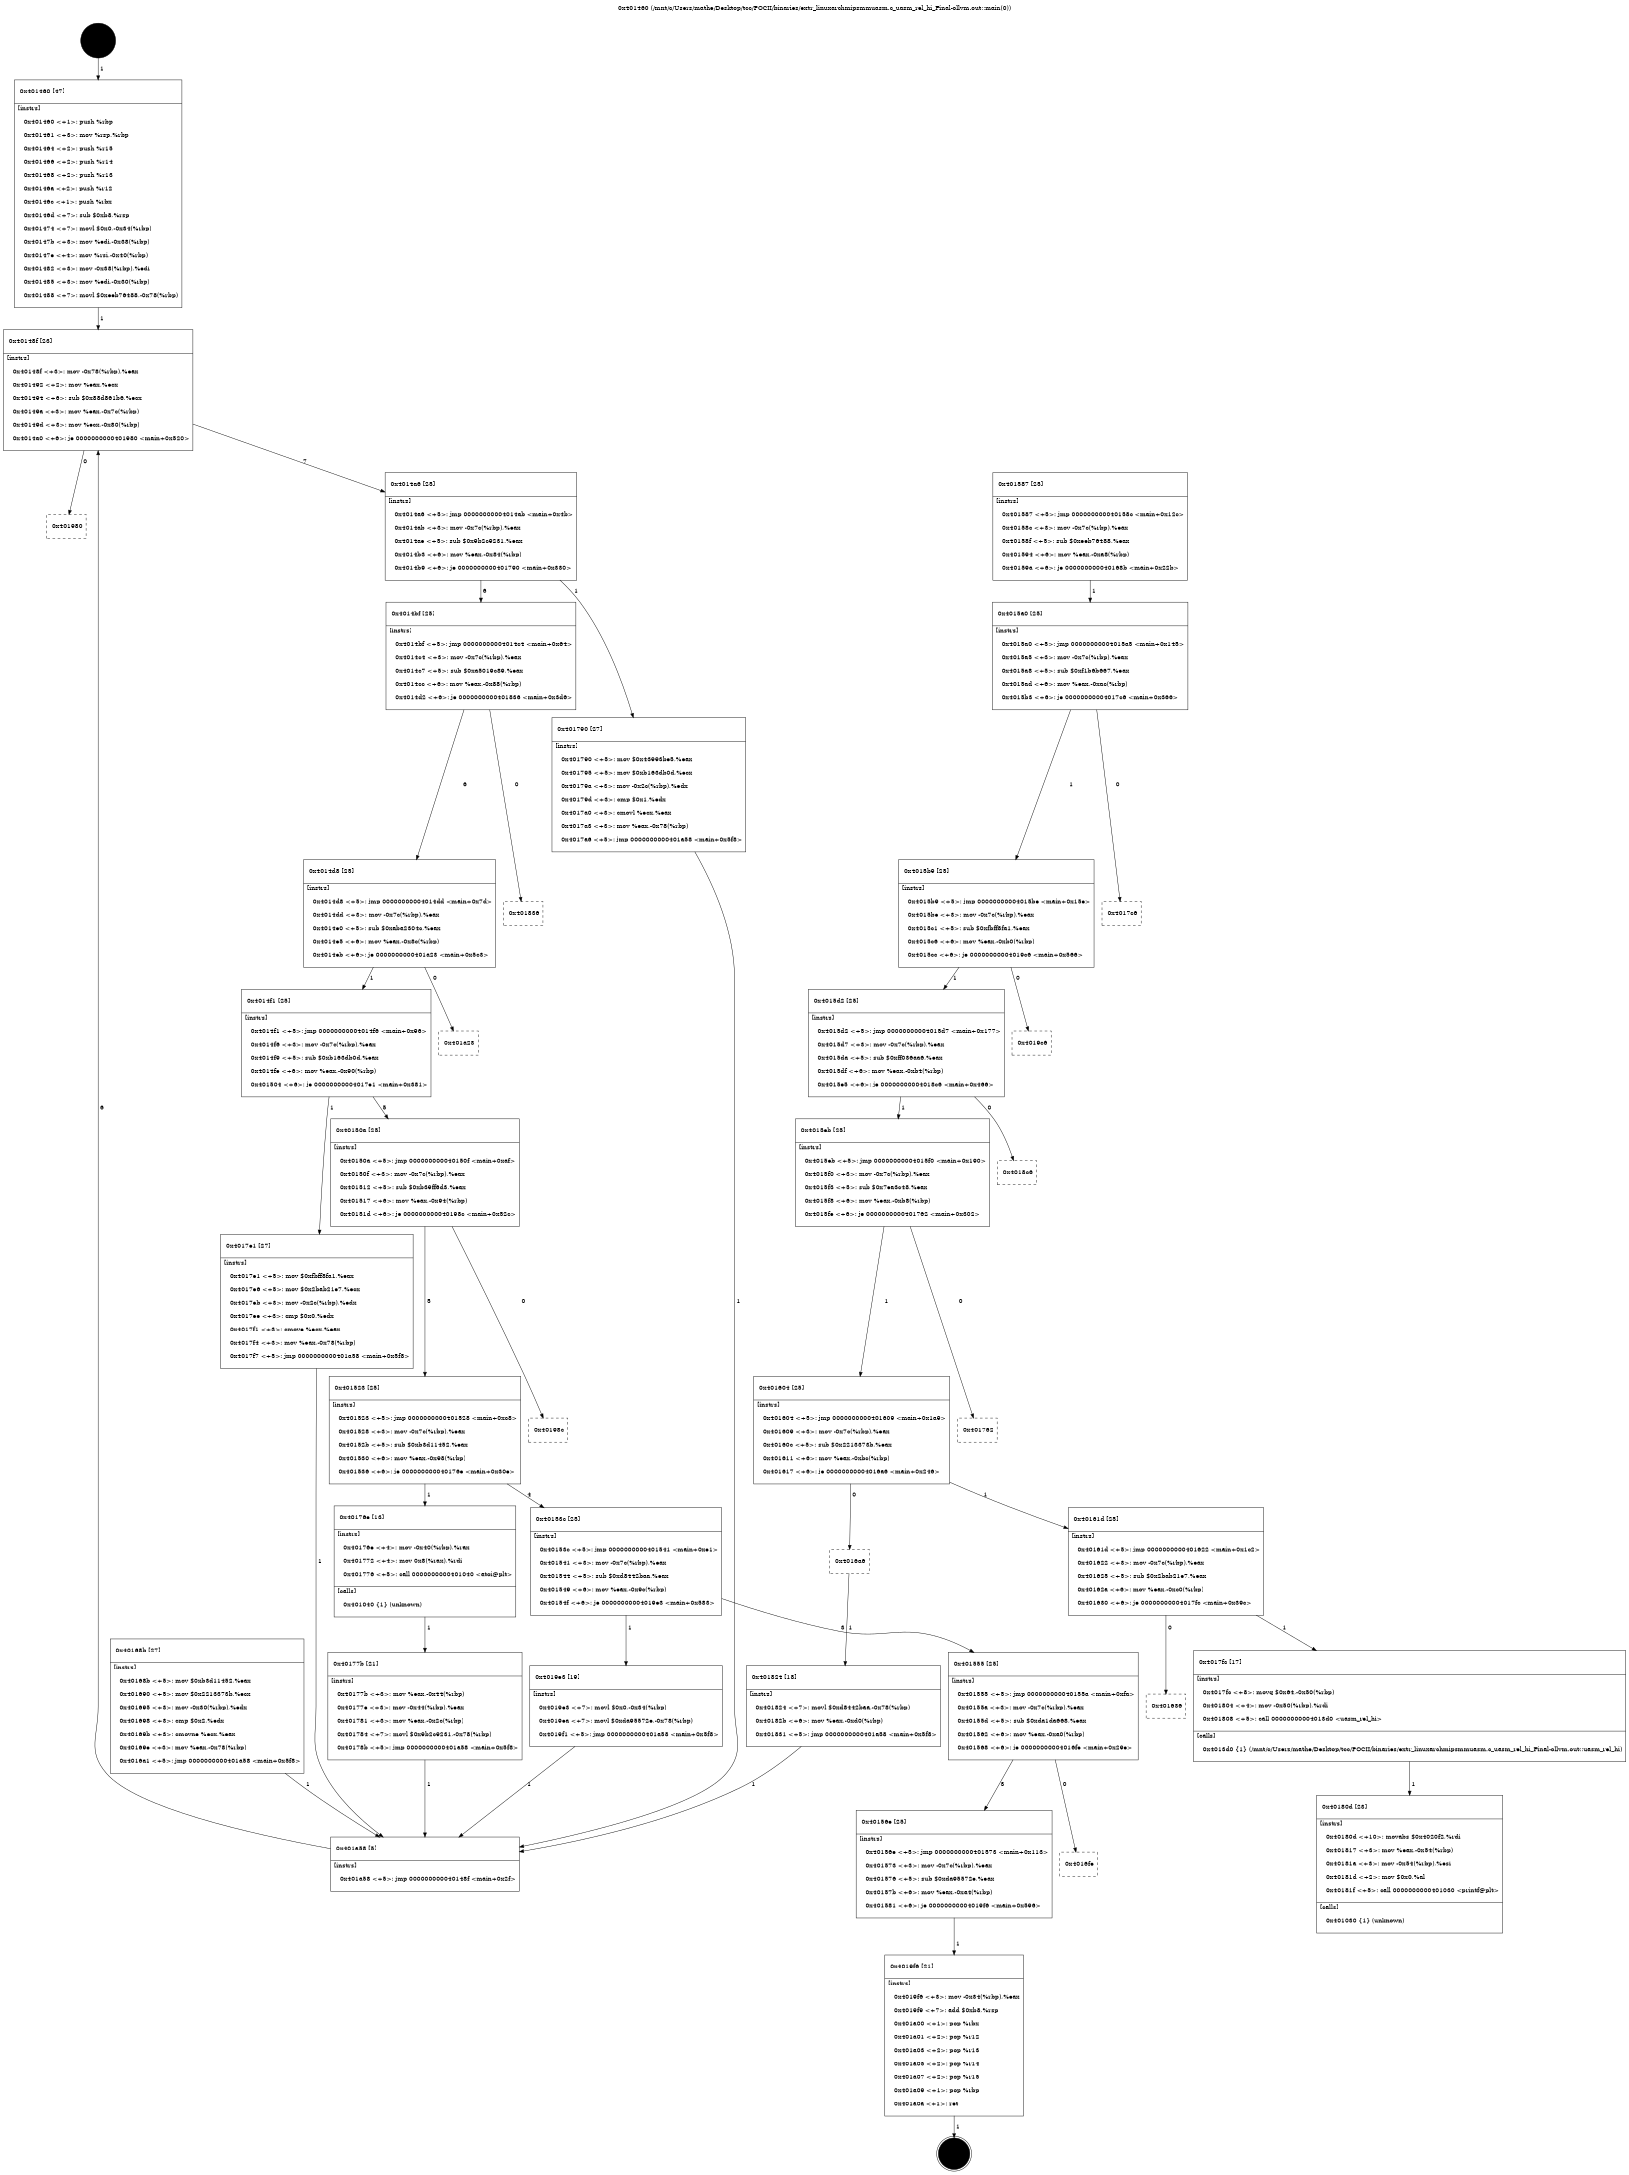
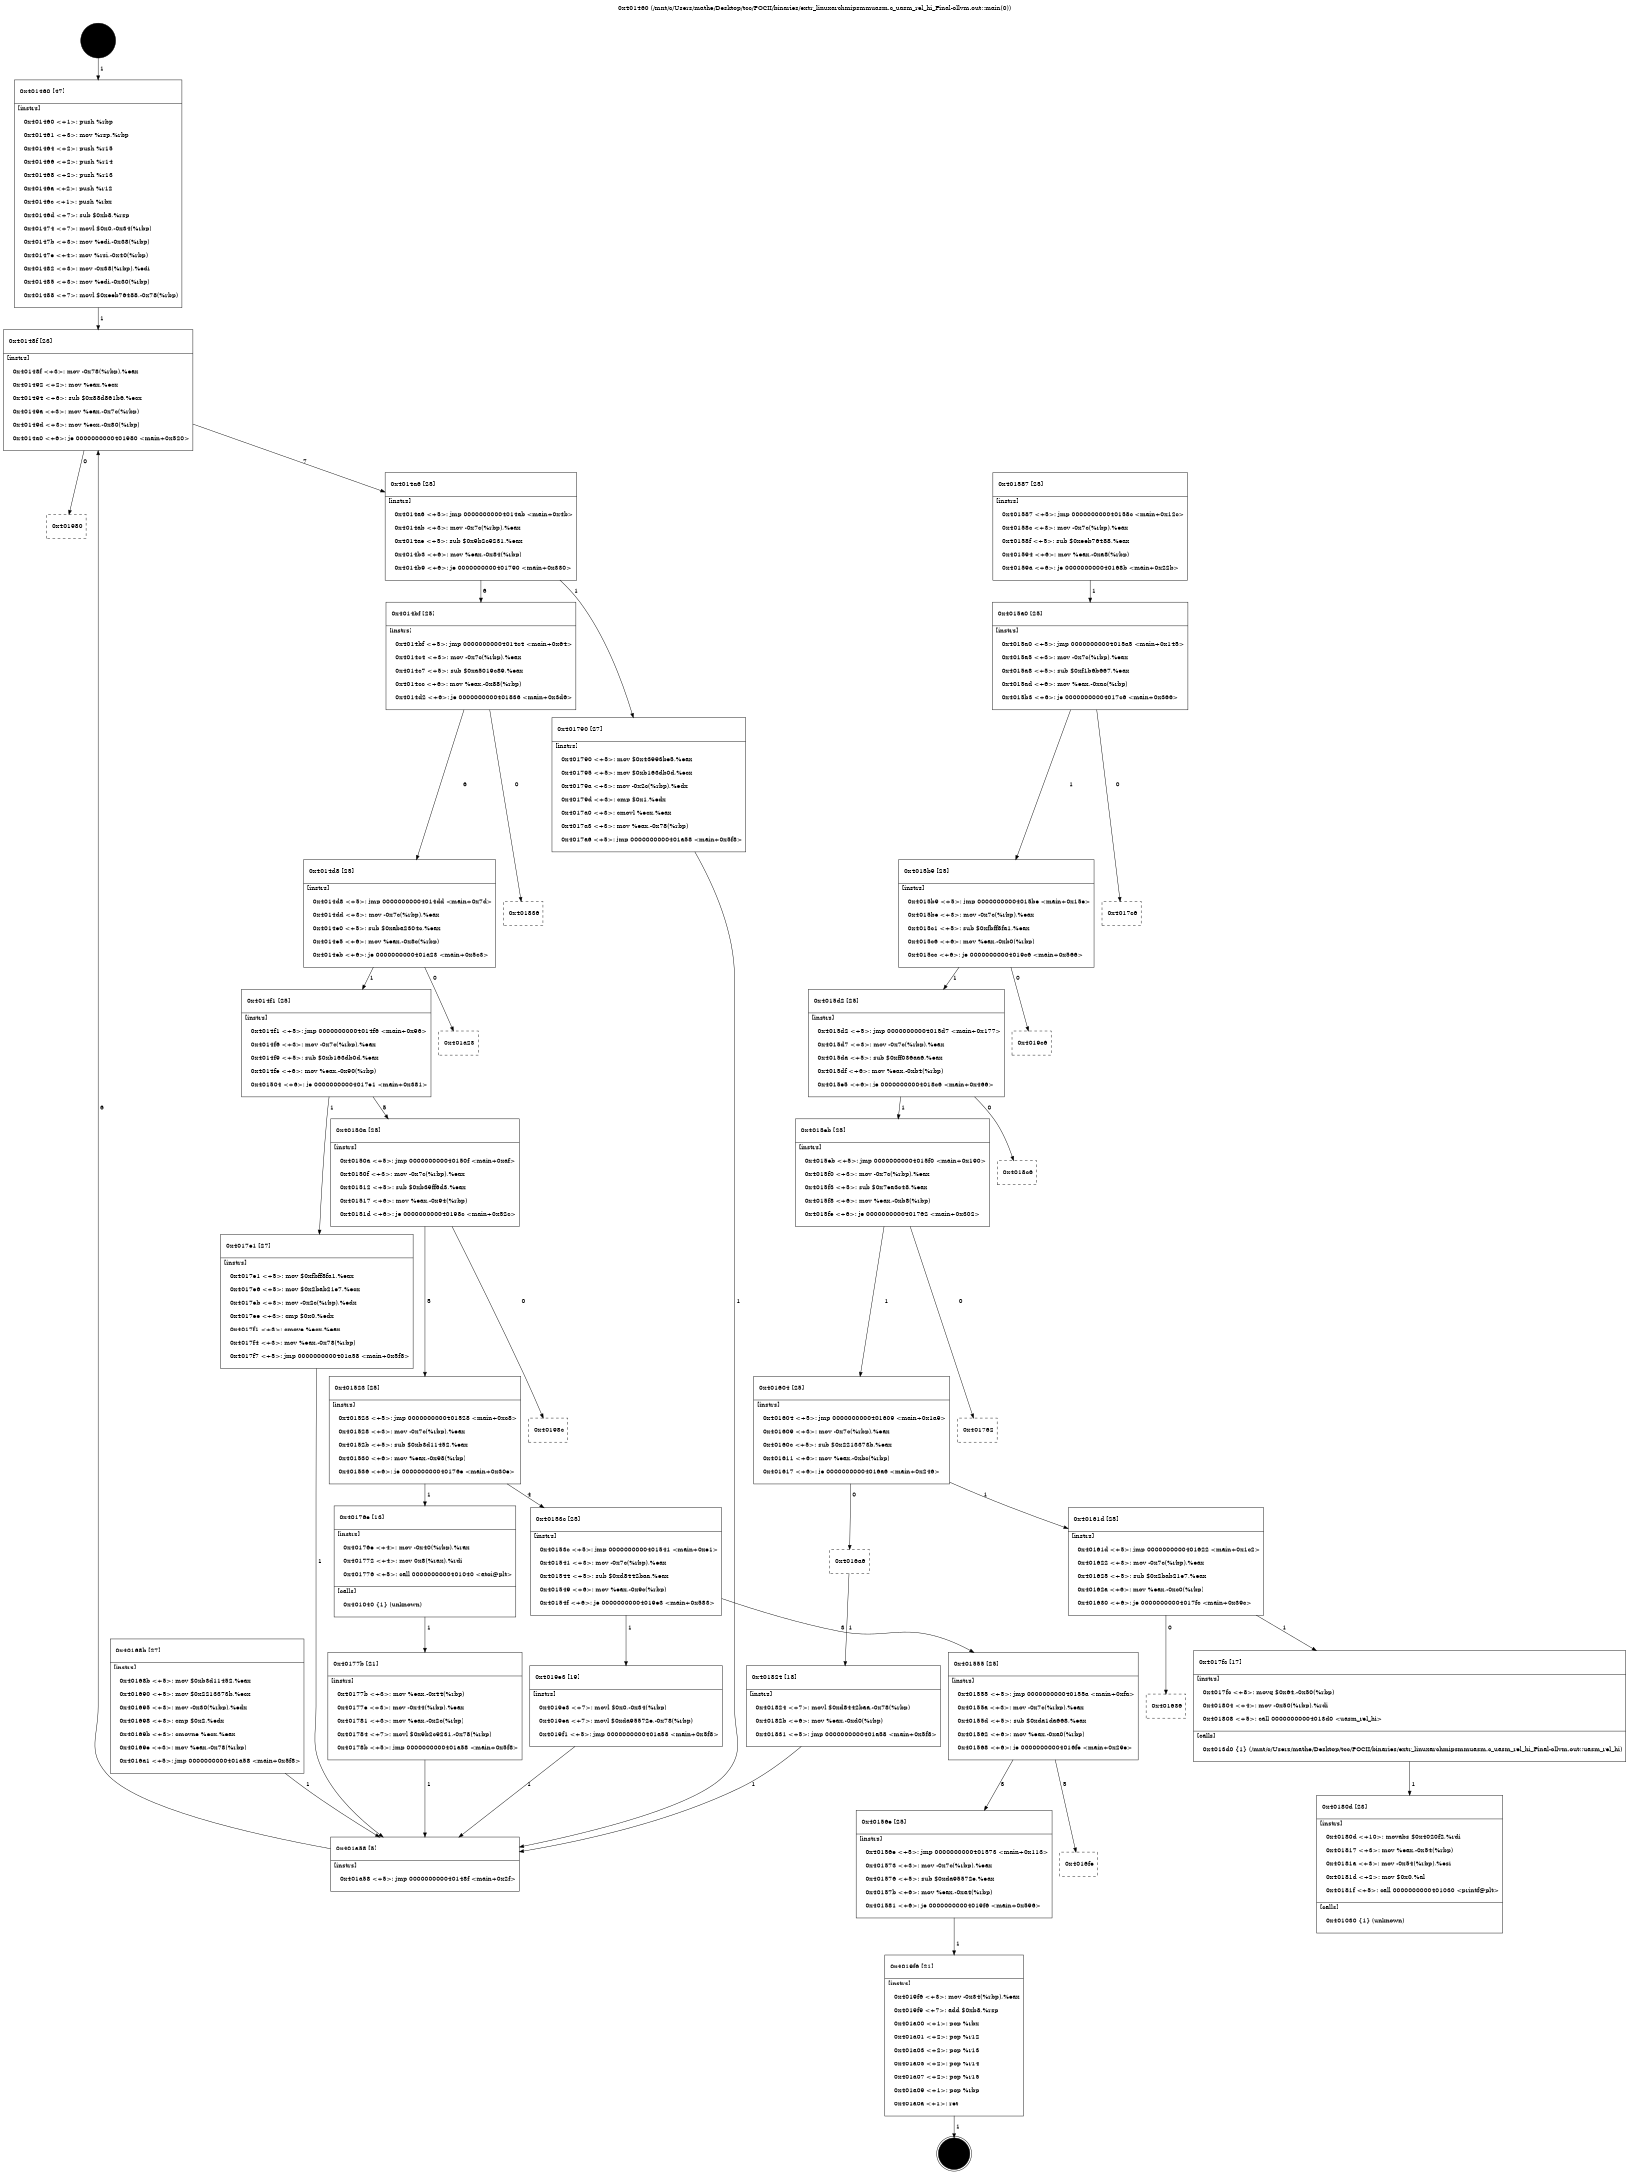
edge "0x401555 [25]" -> "0x4016fe": label " 0" -> " 5"
